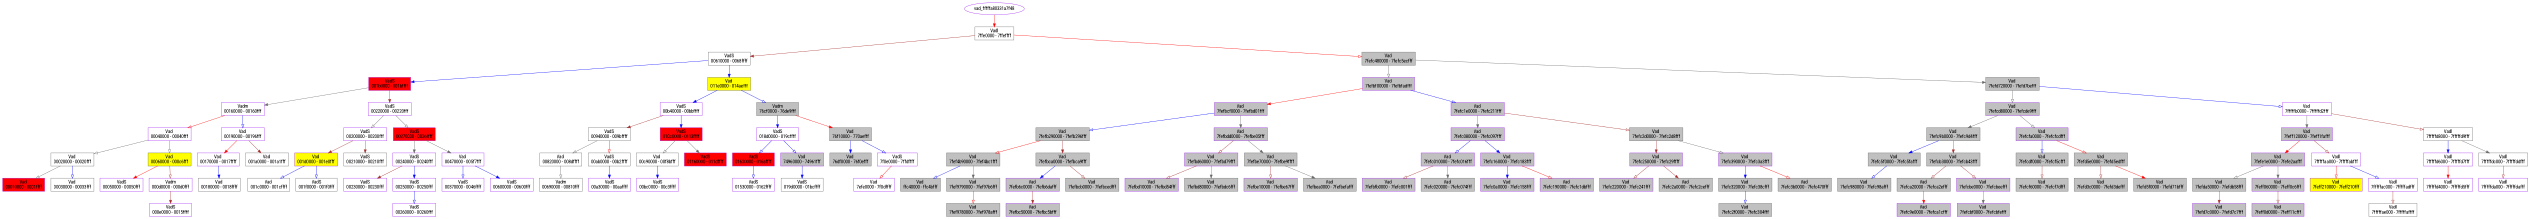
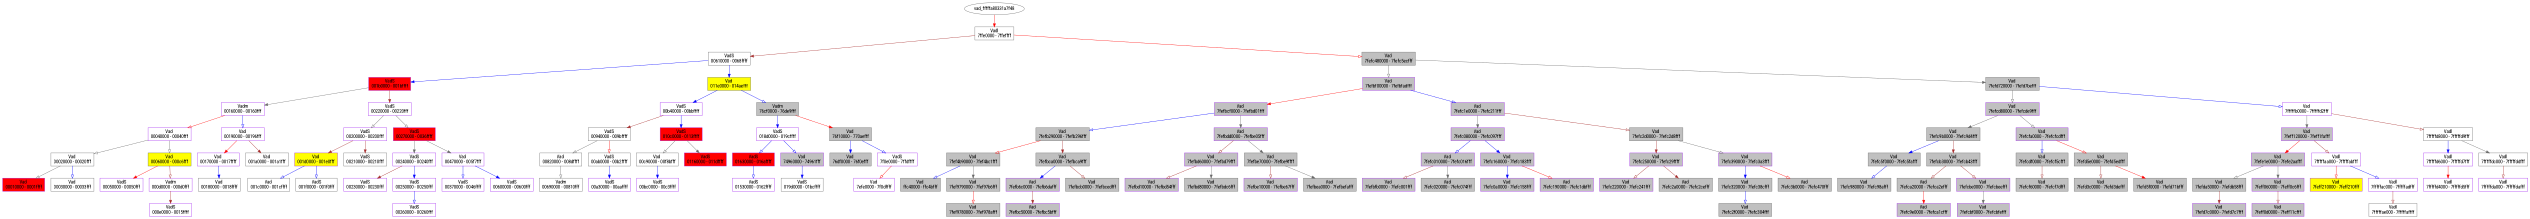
node "vad_fffffa80331a7f48": color purple -> gray40
